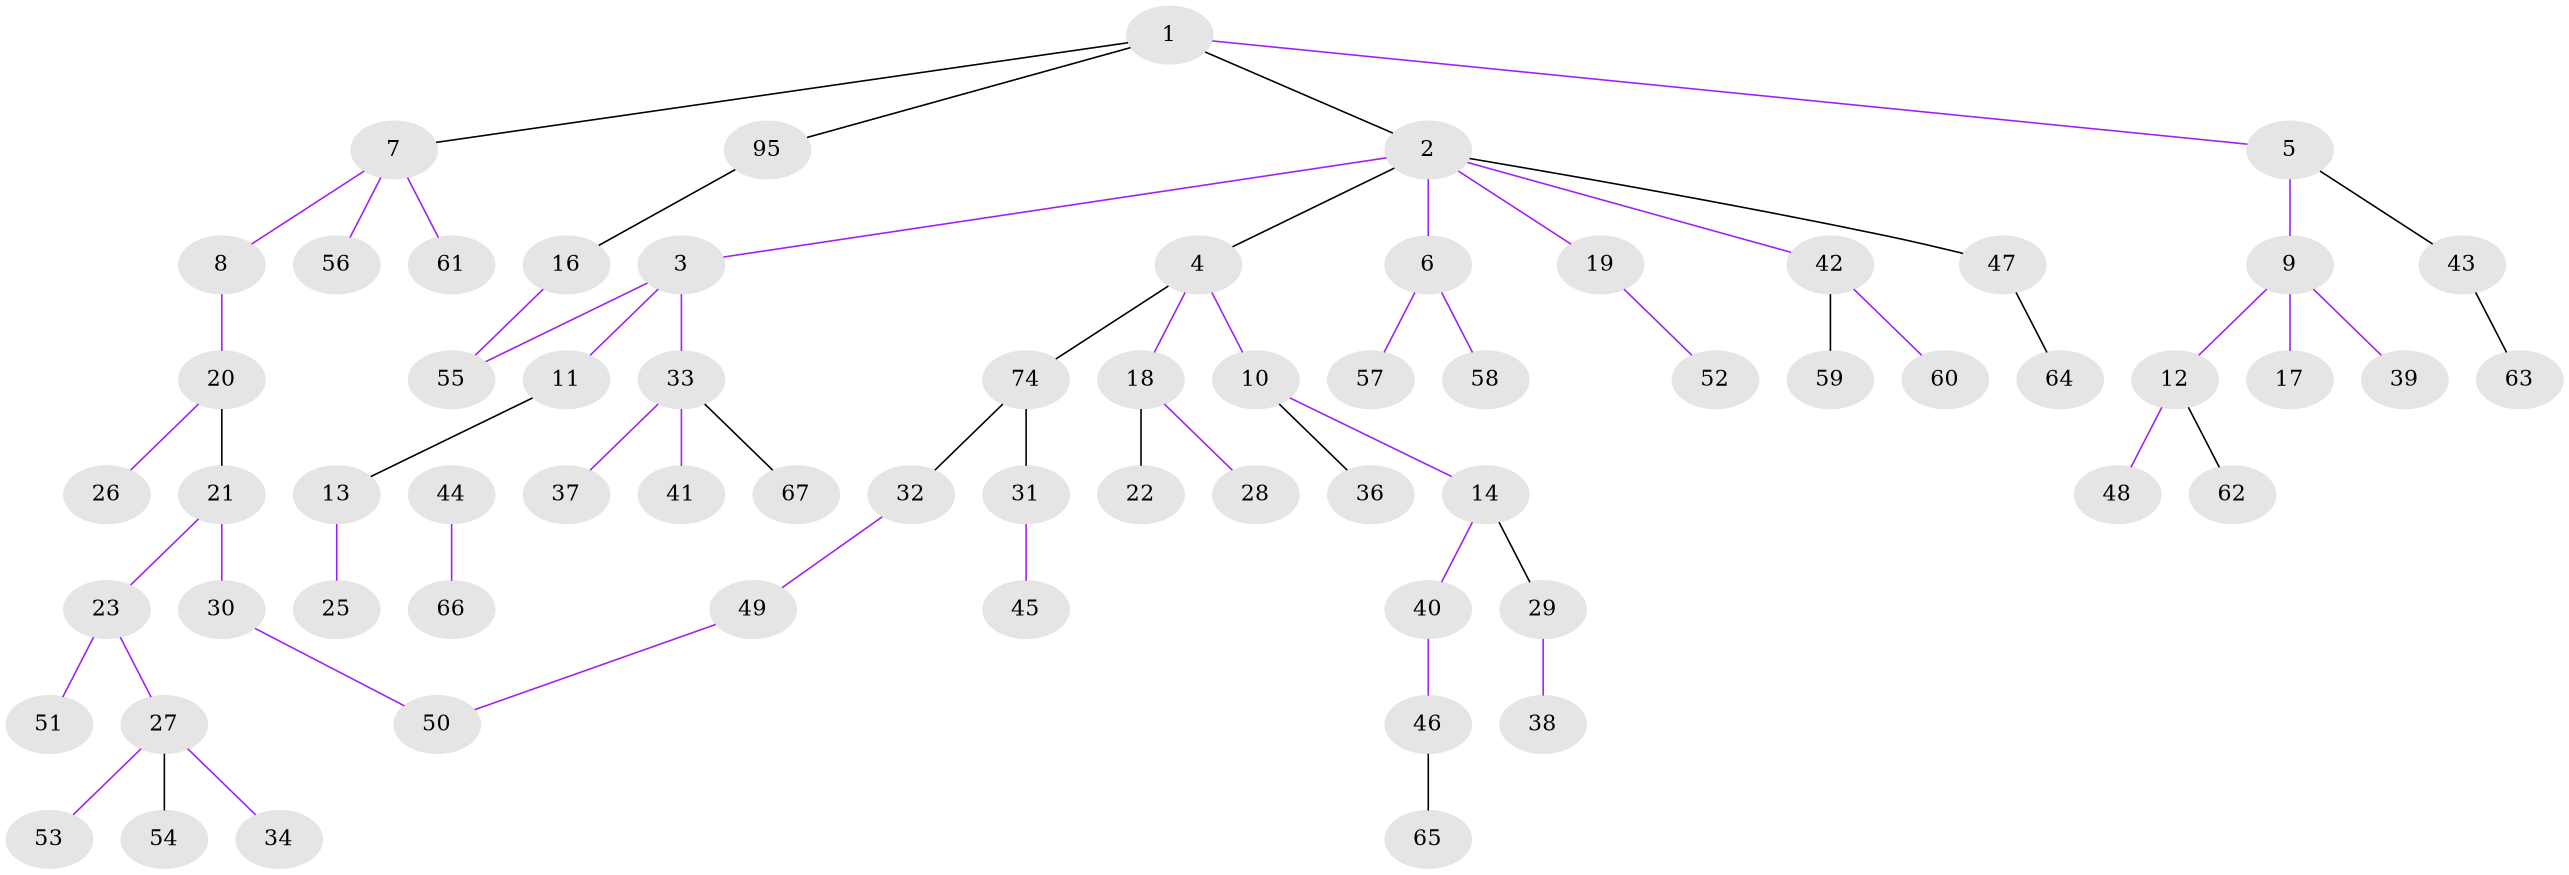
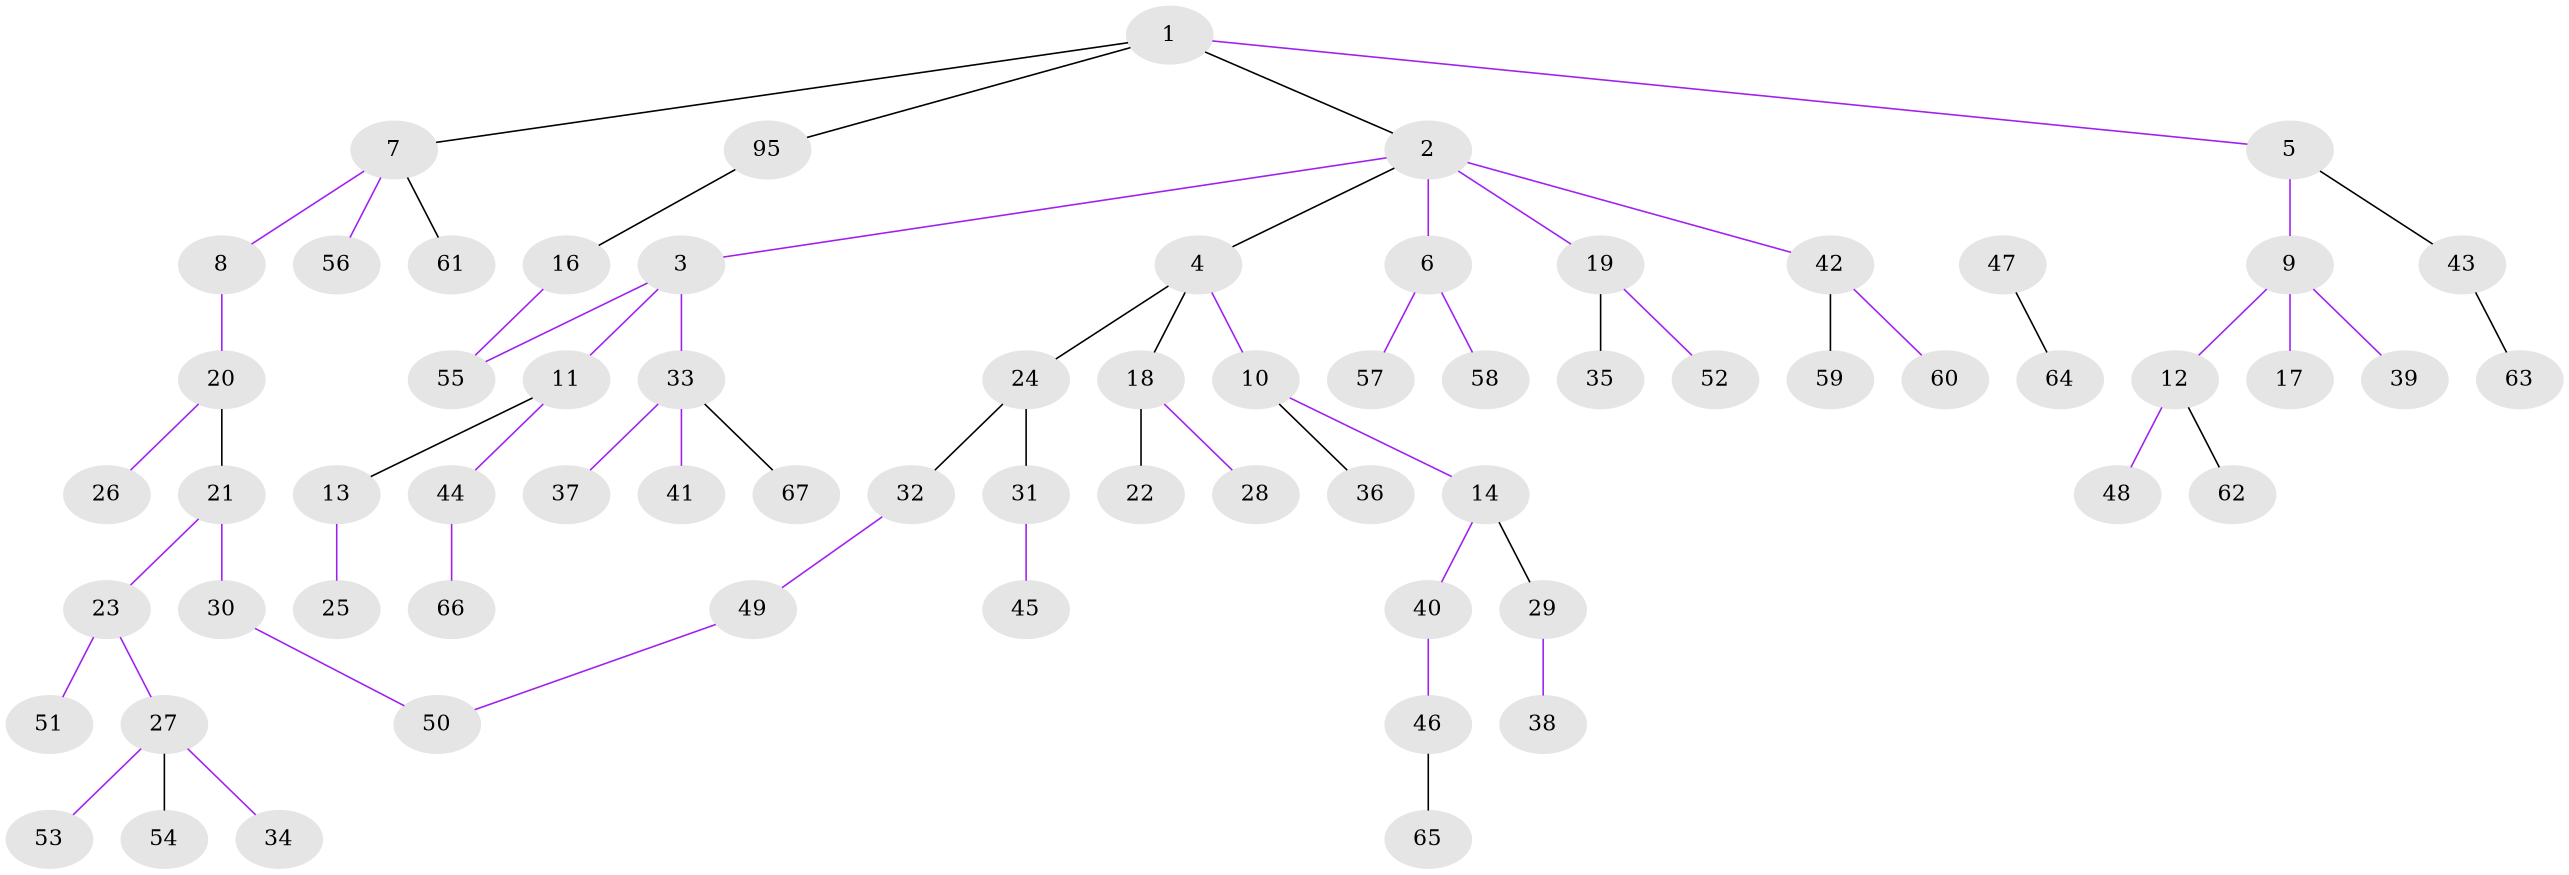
edge "2" -- "47": removed
edge "7" -- "61": color purple -> black
edge "4" -- "18": color purple -> black
node "74": label "74" -> "24"
node "35": added
edge "11" -- "44": added
